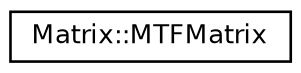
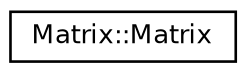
node "Matrix::MTFMatrix": label "Matrix::MTFMatrix" -> "Matrix::Matrix"
